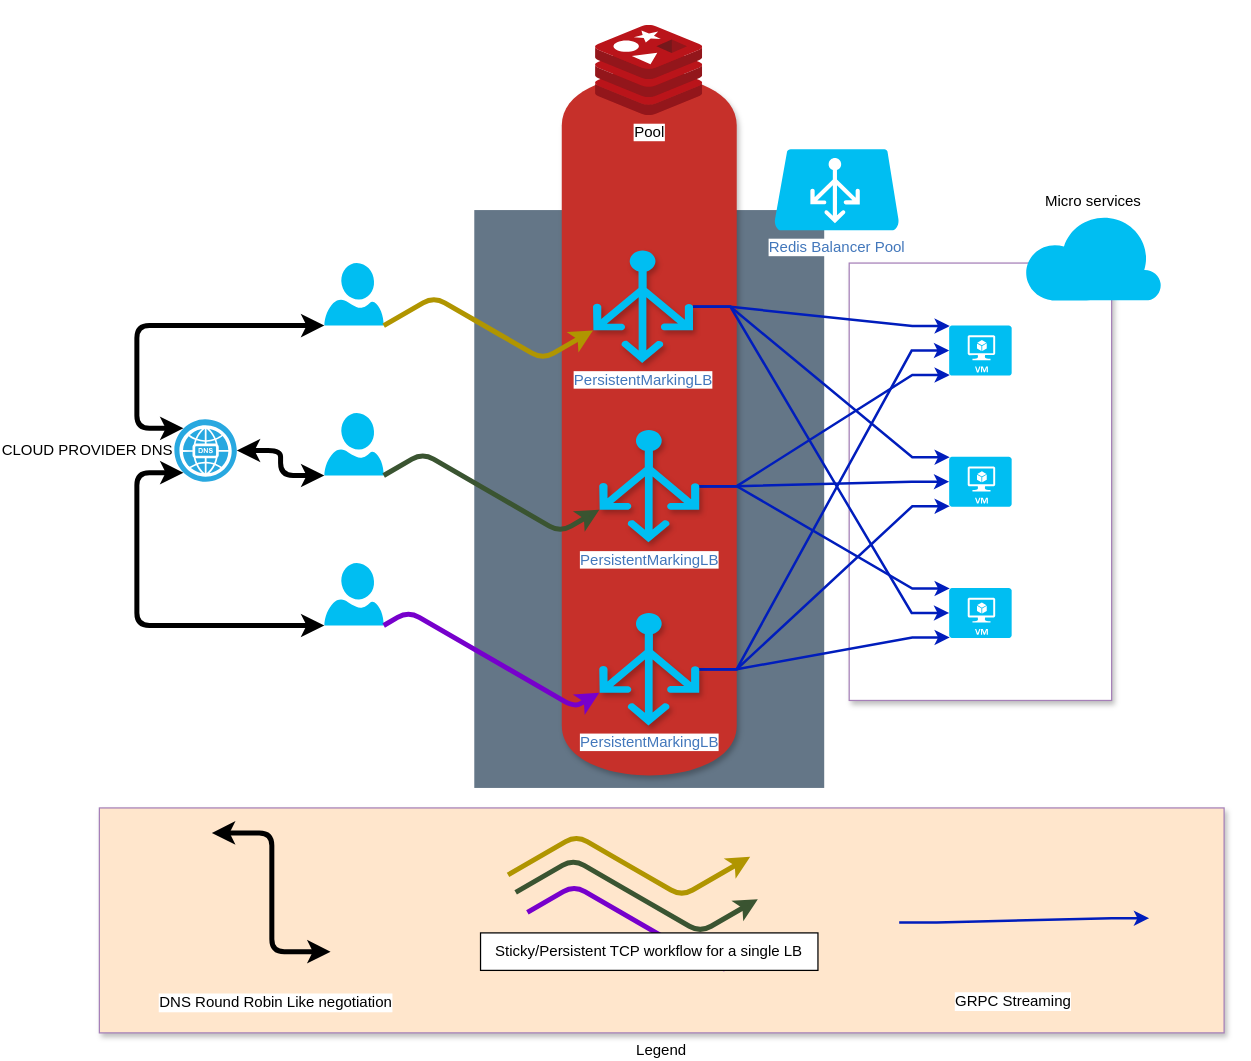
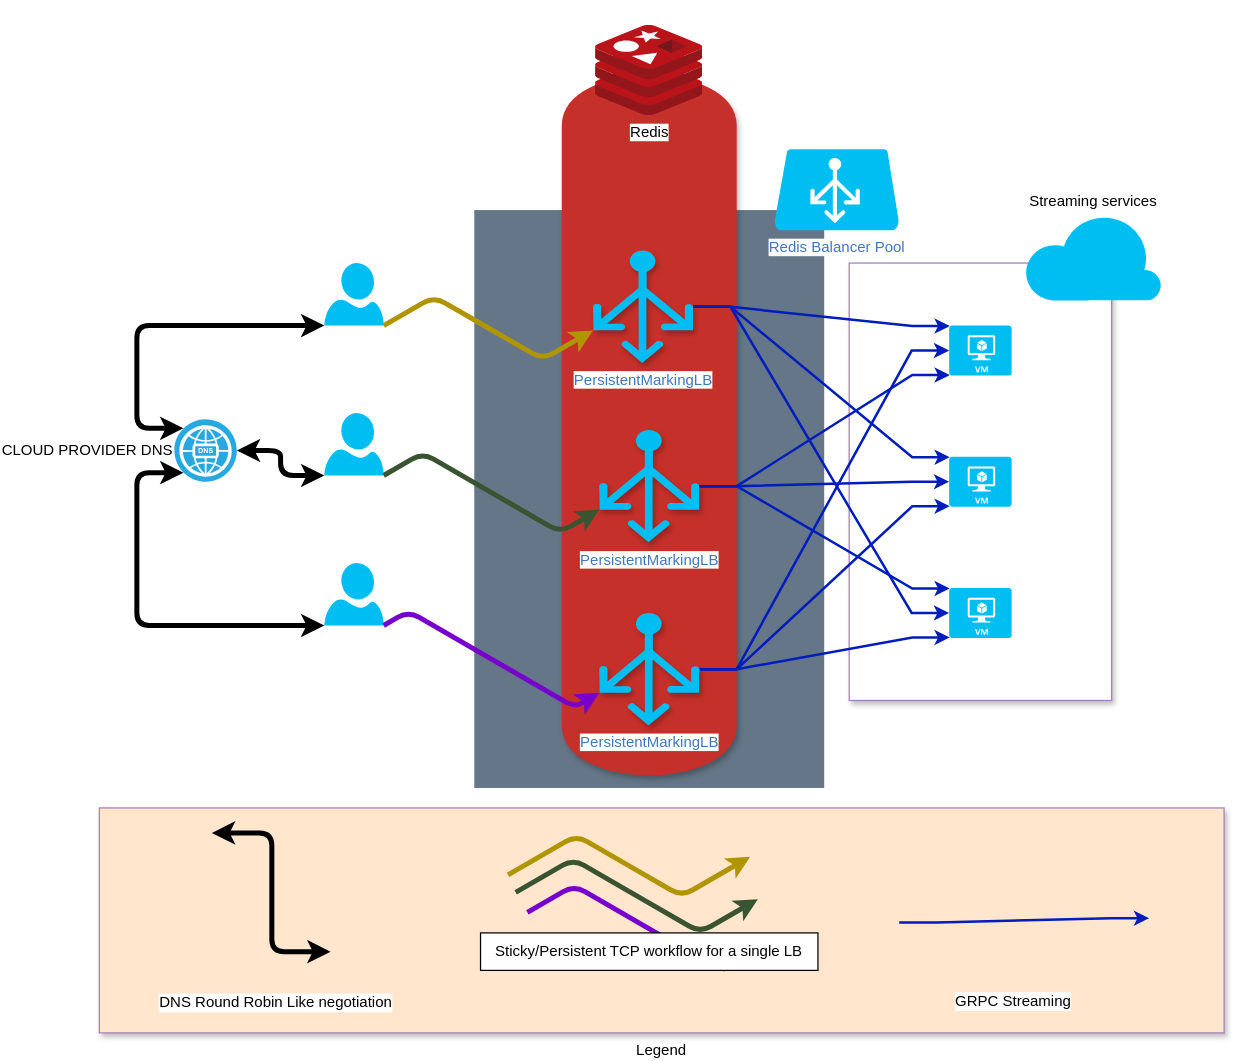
node "Pool": label "Pool" -> "Redis"
node "Micro services": label "Micro services" -> "Streaming services"
